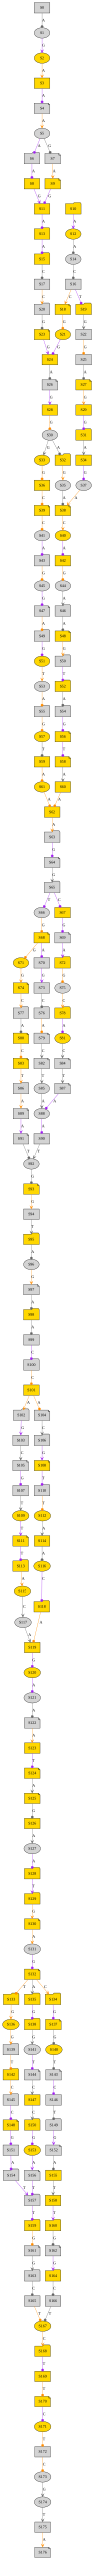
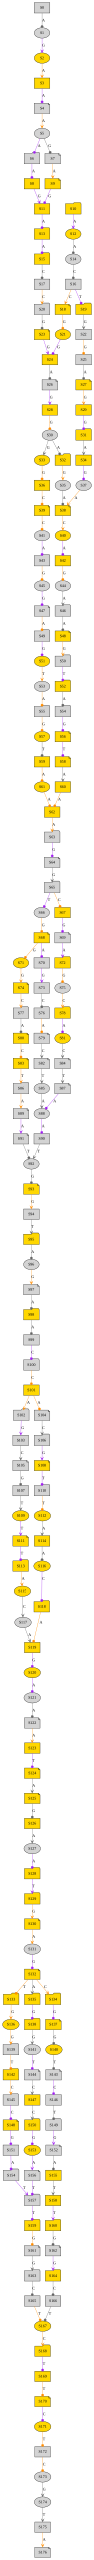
edge "S65" -> "S67": color purple -> darkorange
edge "S105" -> "S107": color purple -> gray40
